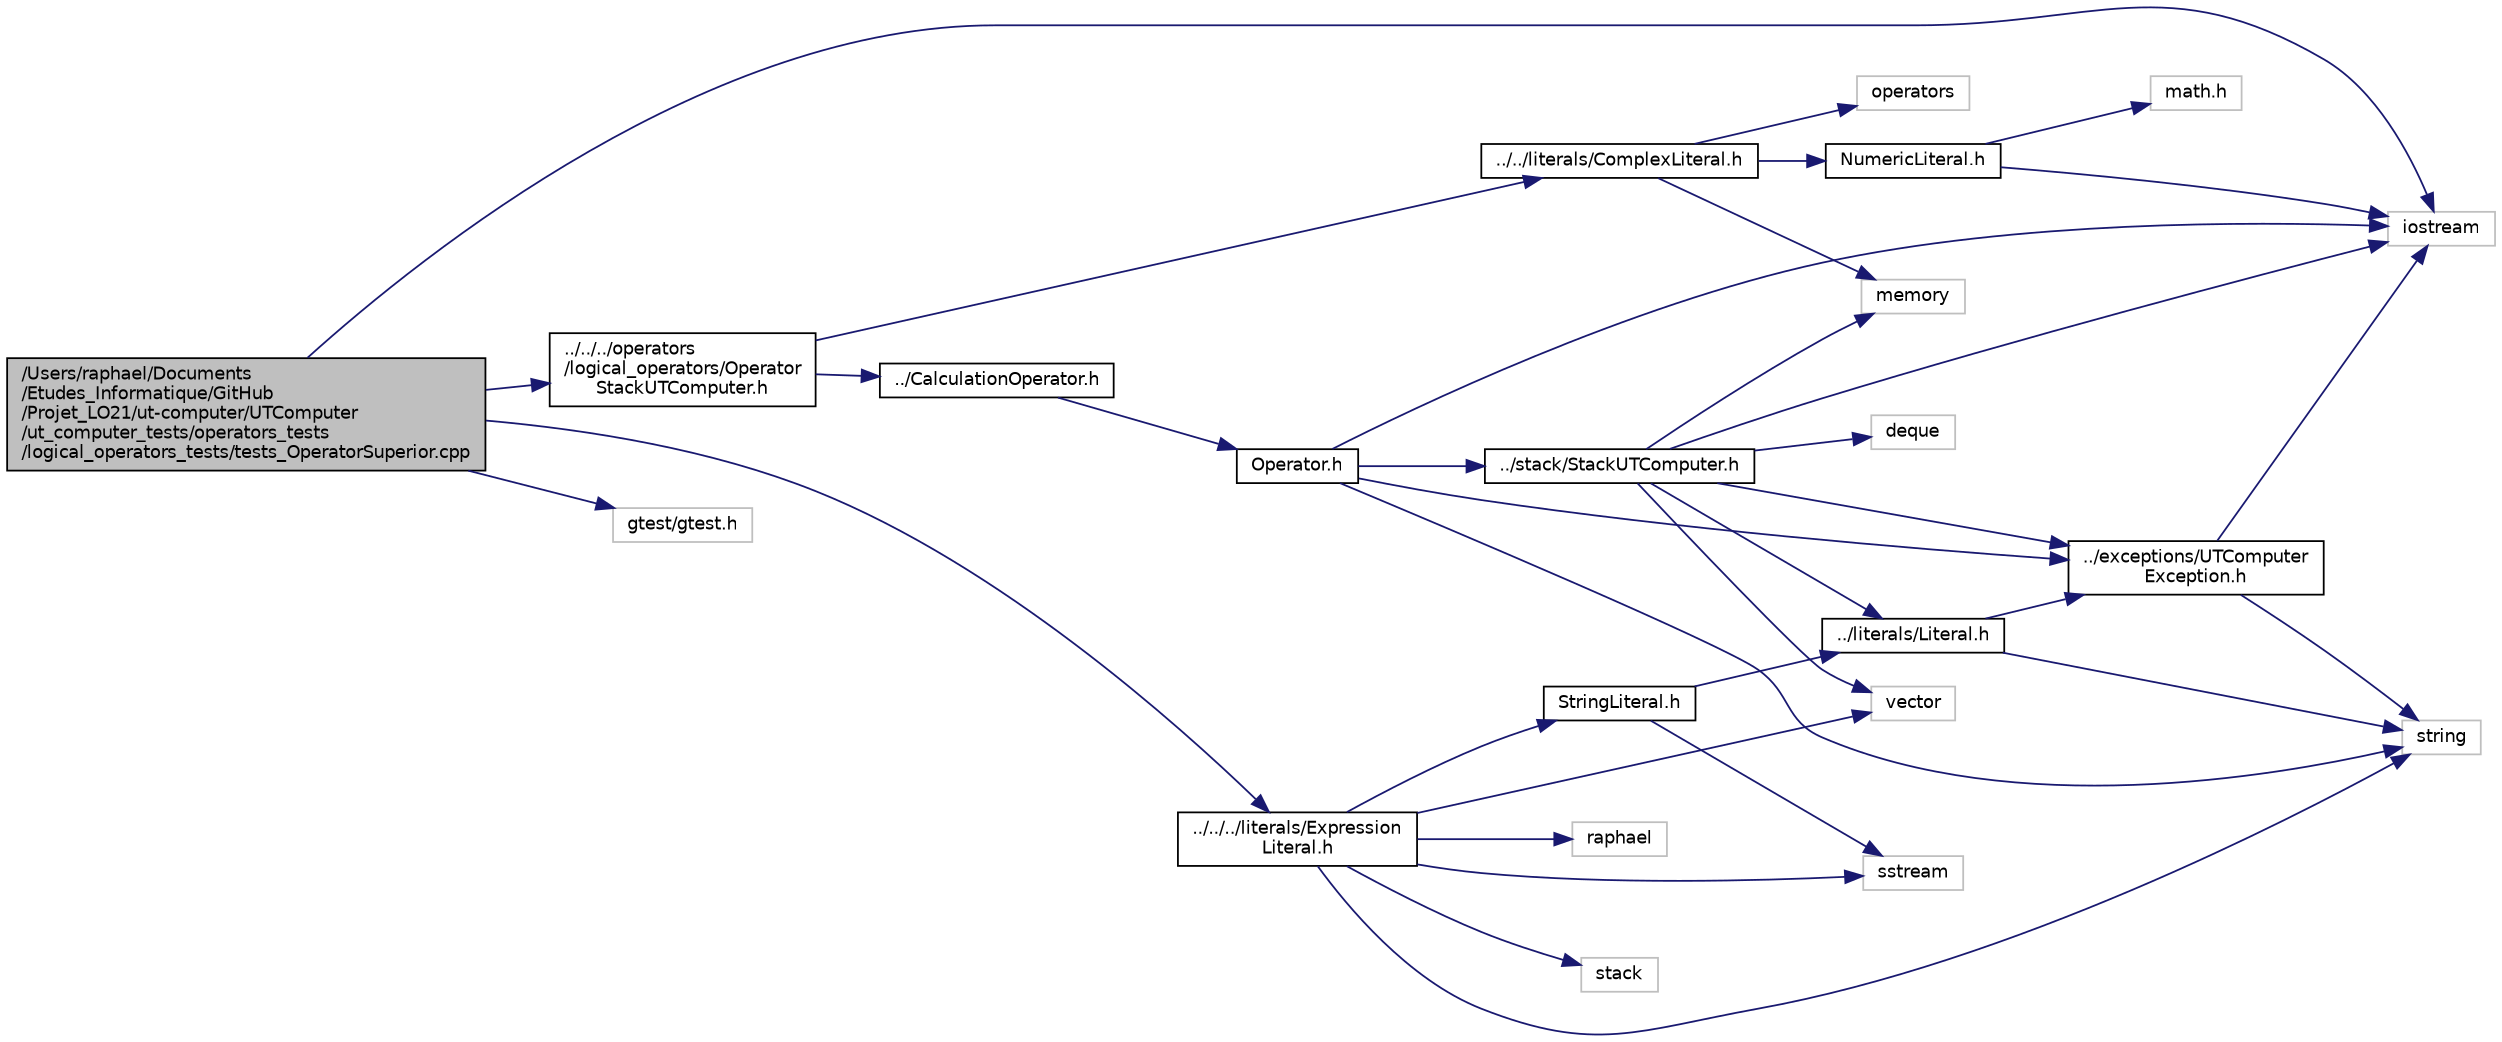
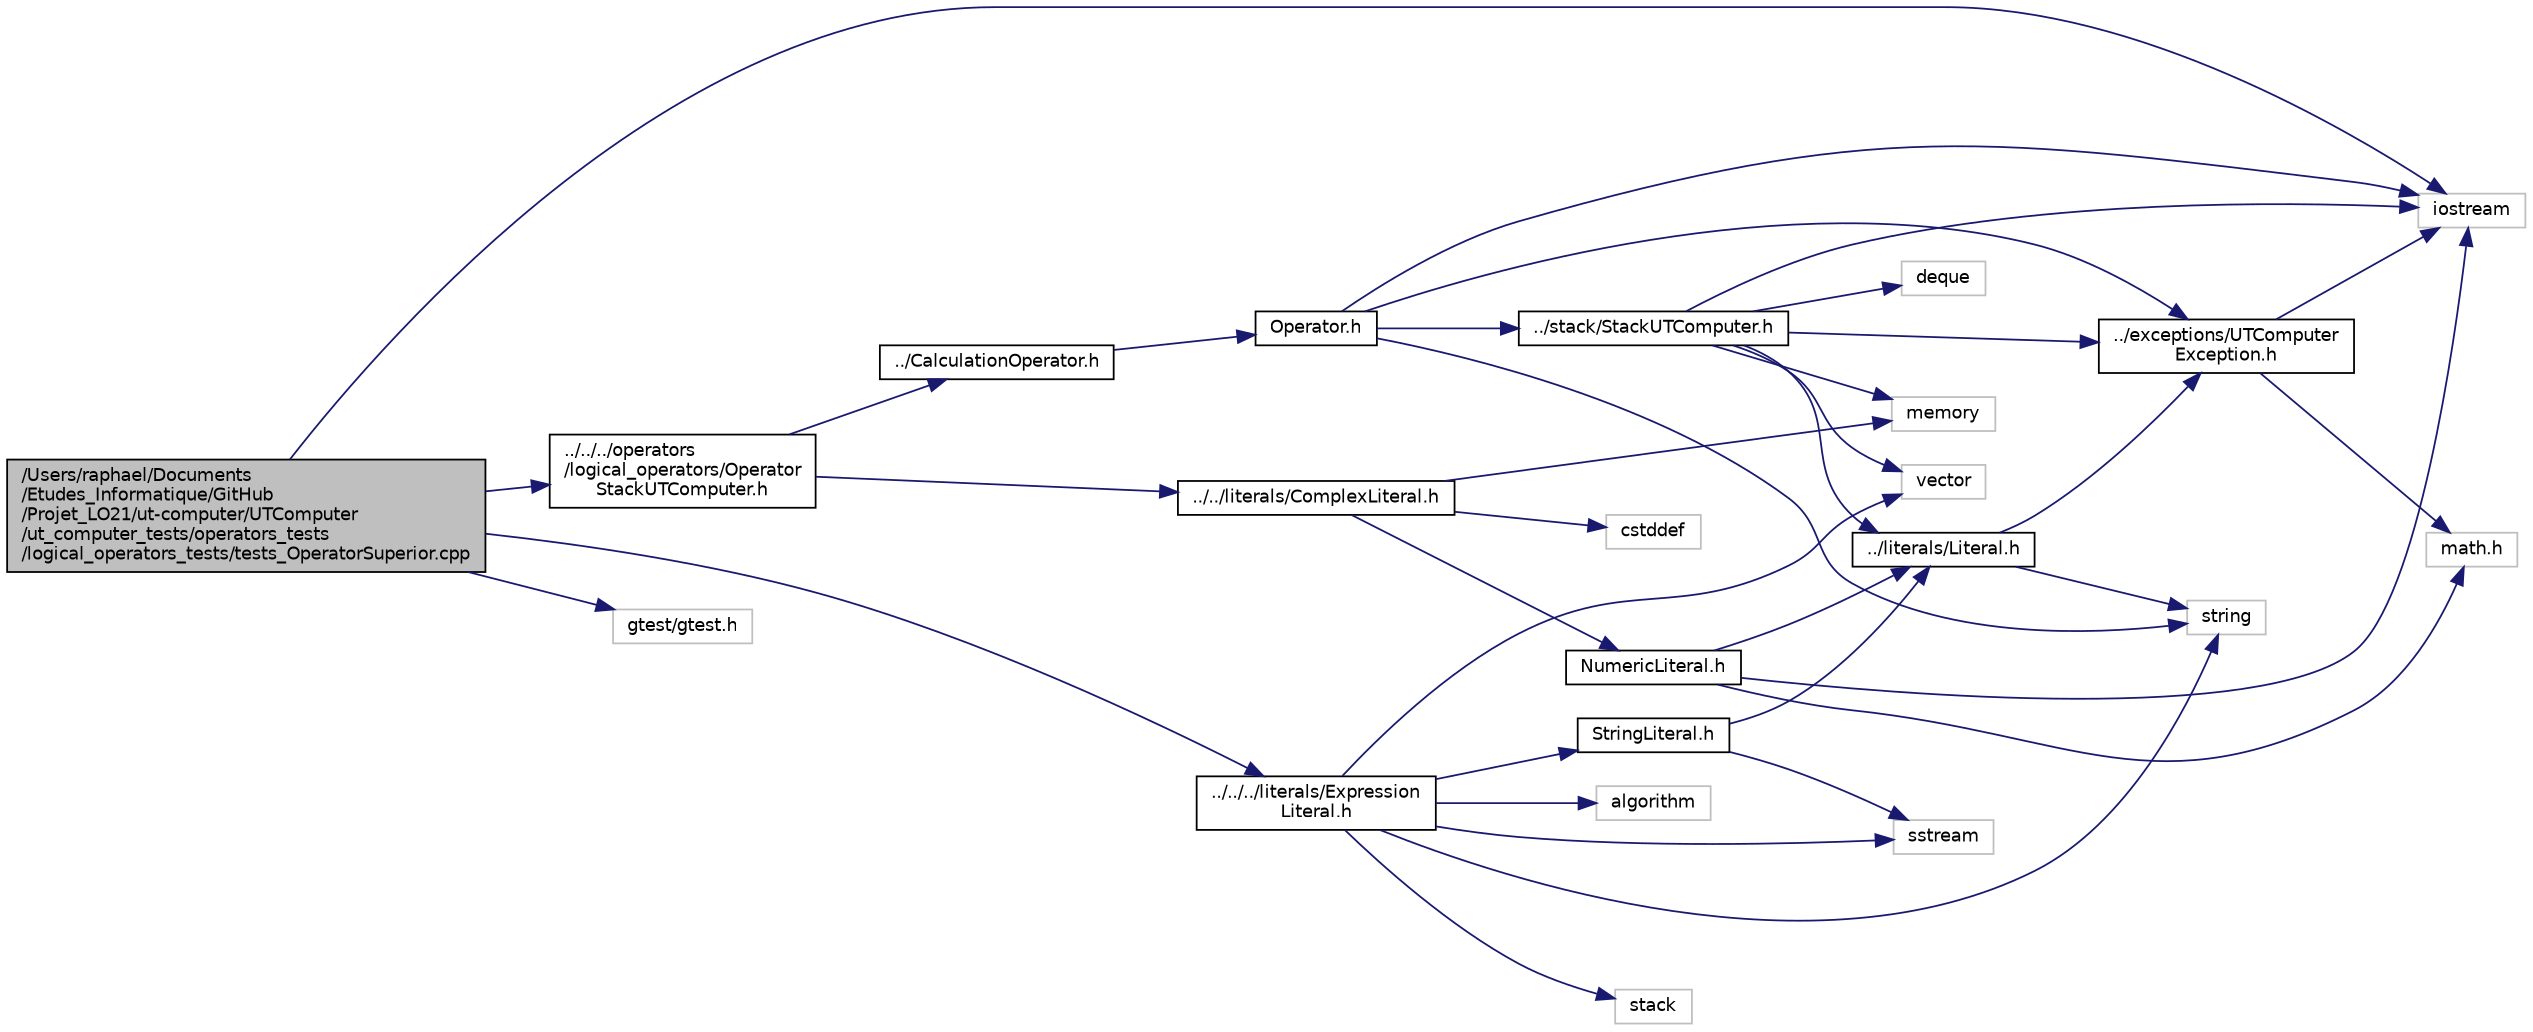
node "operators": label "operators" -> "cstddef"
edge "NumericLiteral.h" -> "../literals/Literal.h": added
edge "../exceptions/UTComputer Exception.h" -> "string": now "../exceptions/UTComputer Exception.h" -> "math.h"
node "raphael": label "raphael" -> "algorithm"
